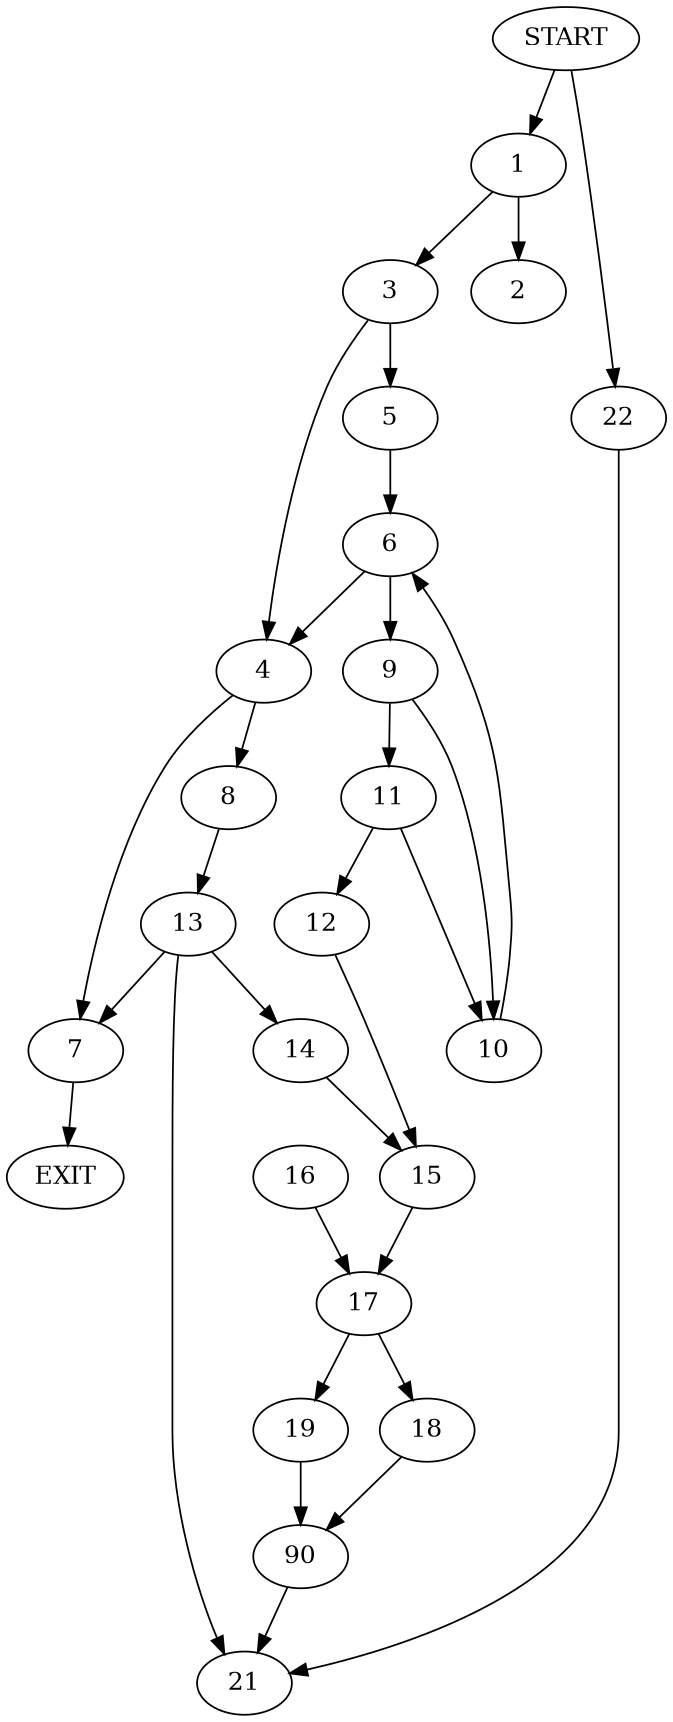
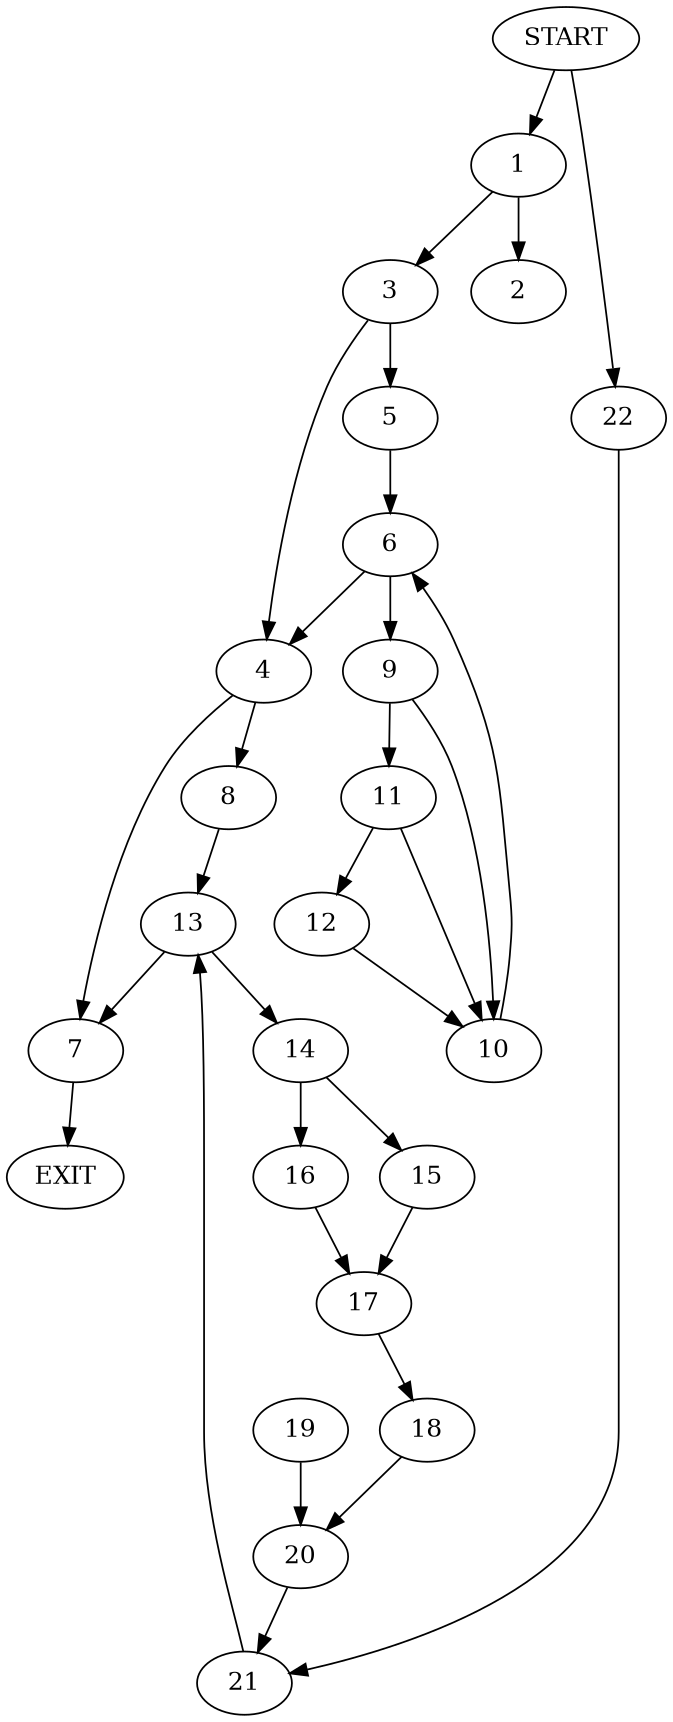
edge "12" -> "15": now "12" -> "10"
edge "14" -> "16": added
edge "13" -> "21": reversed
edge "17" -> "19": removed
node "90": label "90" -> "20"
